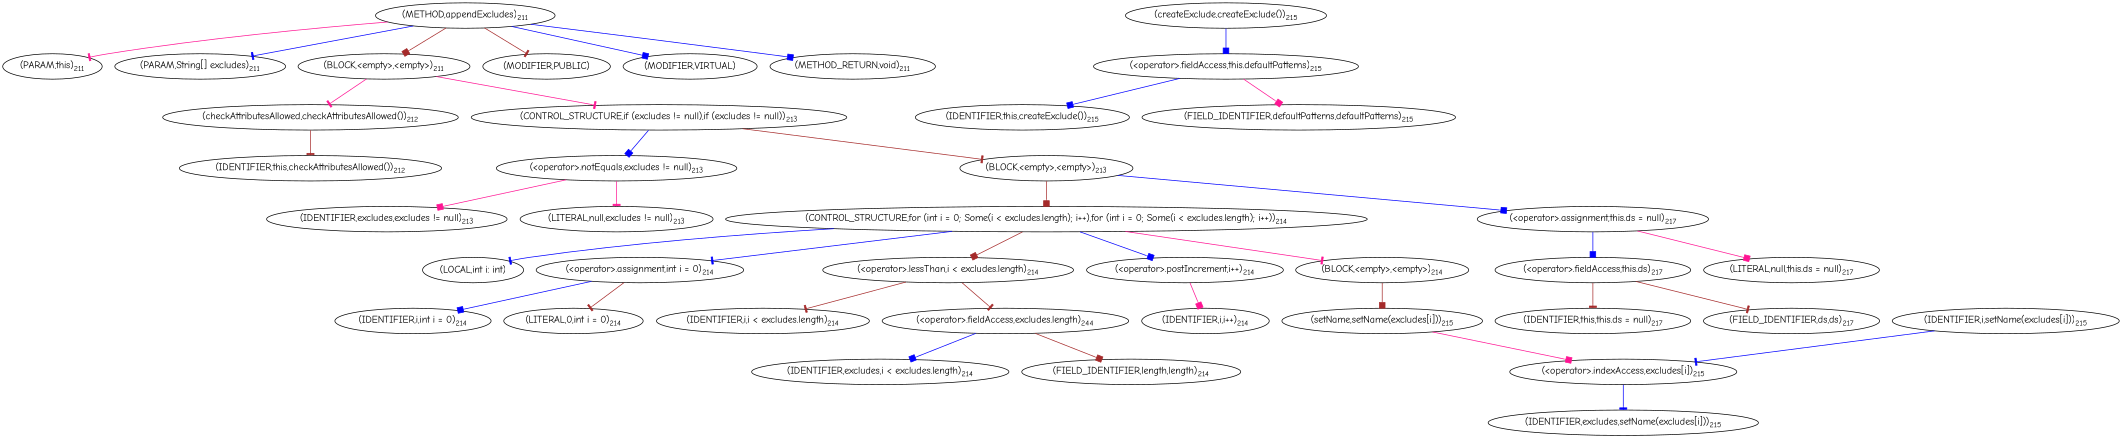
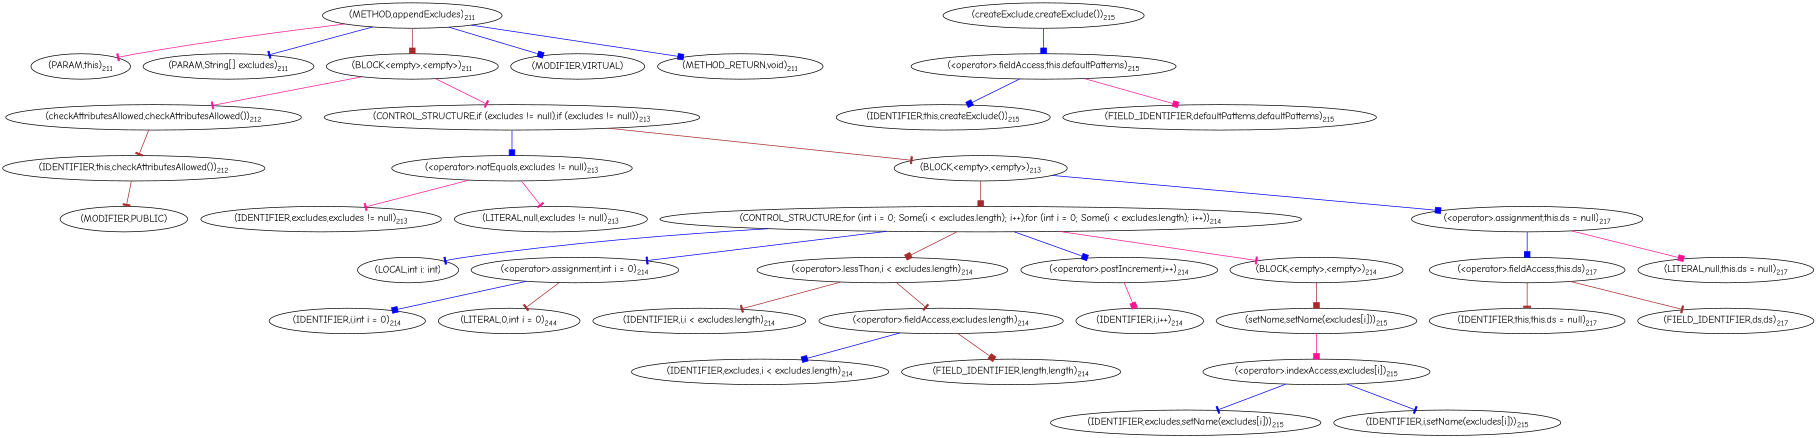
edge "(METHOD,appendExcludes)" -> "(MODIFIER,PUBLIC)": now "(IDENTIFIER,this,checkAttributesAllowed())" -> "(MODIFIER,PUBLIC)"
edge "(<operator>.notEquals,excludes != null)" -> "(IDENTIFIER,excludes,excludes != null)": arrowhead box -> tee
node "(LITERAL,0,int i = 0)": text "214" -> "244"
node "(<operator>.fieldAccess,excludes.length)": text "244" -> "214"
edge "(IDENTIFIER,i,setName(excludes[i]))" -> "(<operator>.indexAccess,excludes[i])": reversed
